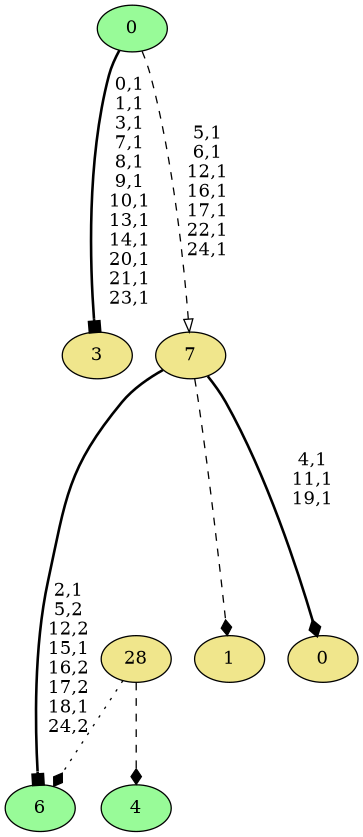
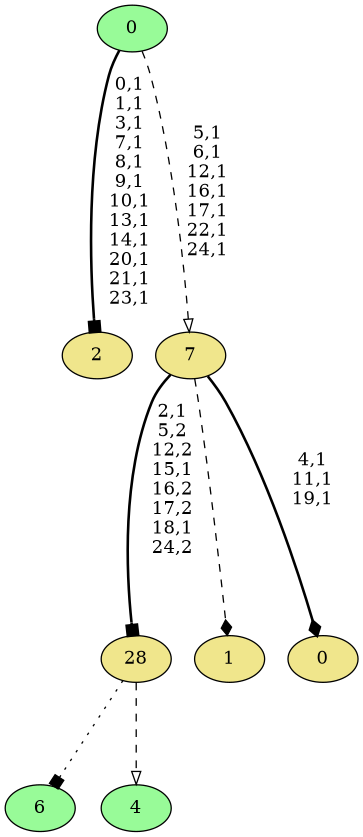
node "3": label "3" -> "2"
edge "7" -> "6": now "7" -> "28"
edge "28" -> "4": arrowhead diamond -> onormal
edge "28" -> "6": arrowhead diamond -> box
